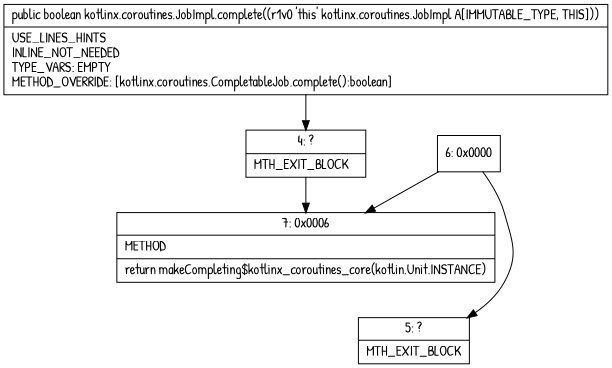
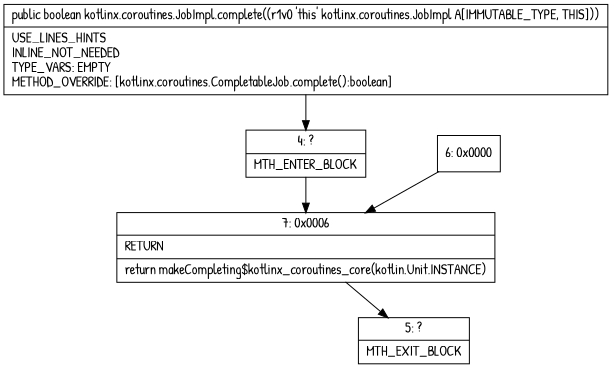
node "4: ?": text "MTH_EXIT_BLOCK" -> "MTH_ENTER_BLOCK"
edge "6: 0x0000" -> "5: ?": now "7: 0x0006" -> "5: ?"
node "7: 0x0006": text "METHOD" -> "RETURN"
